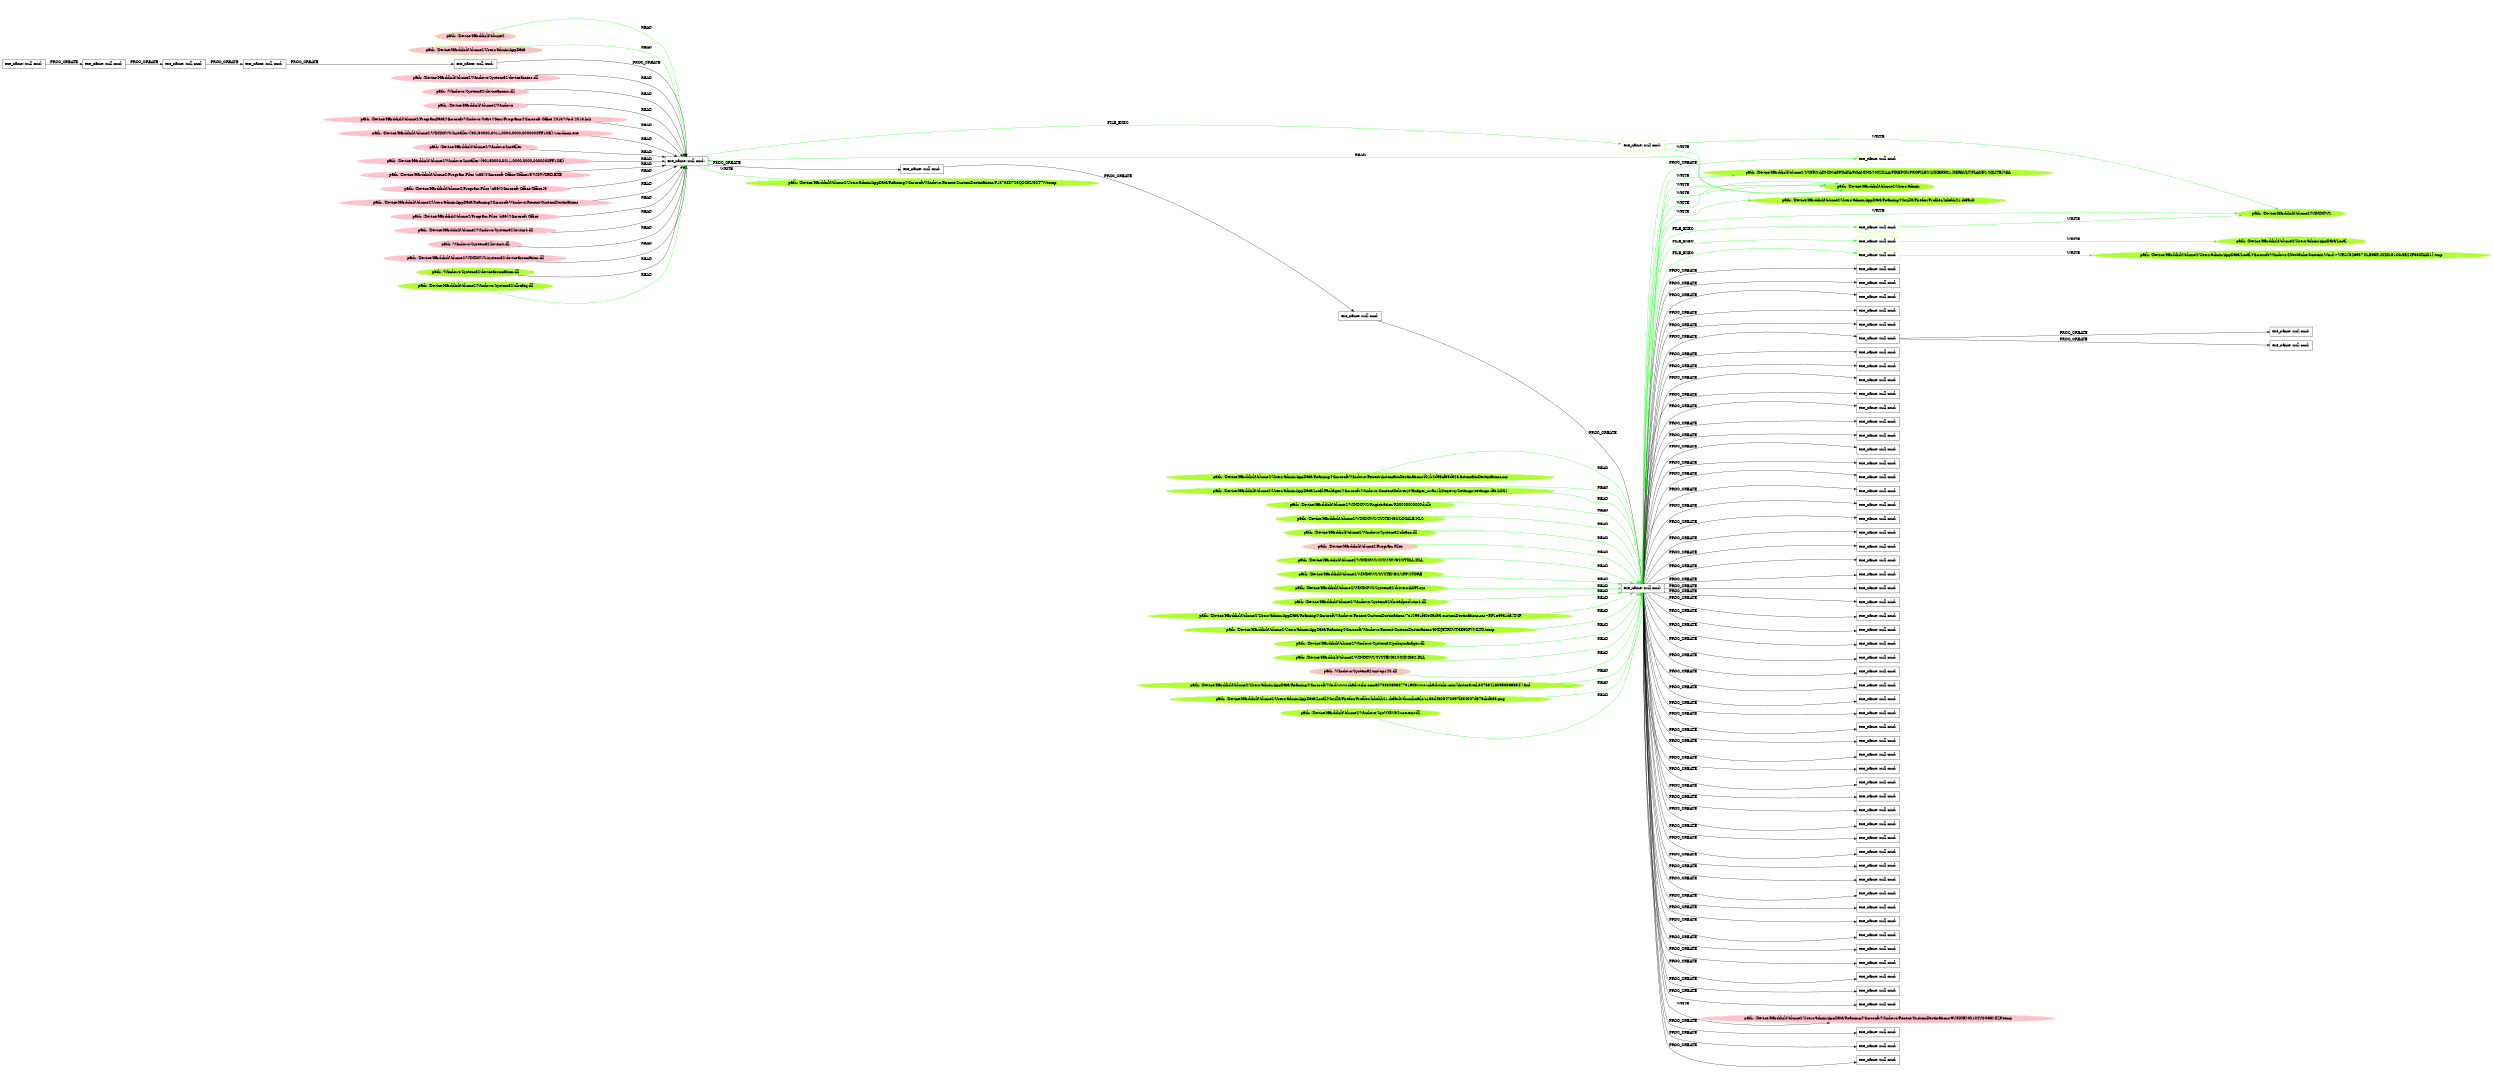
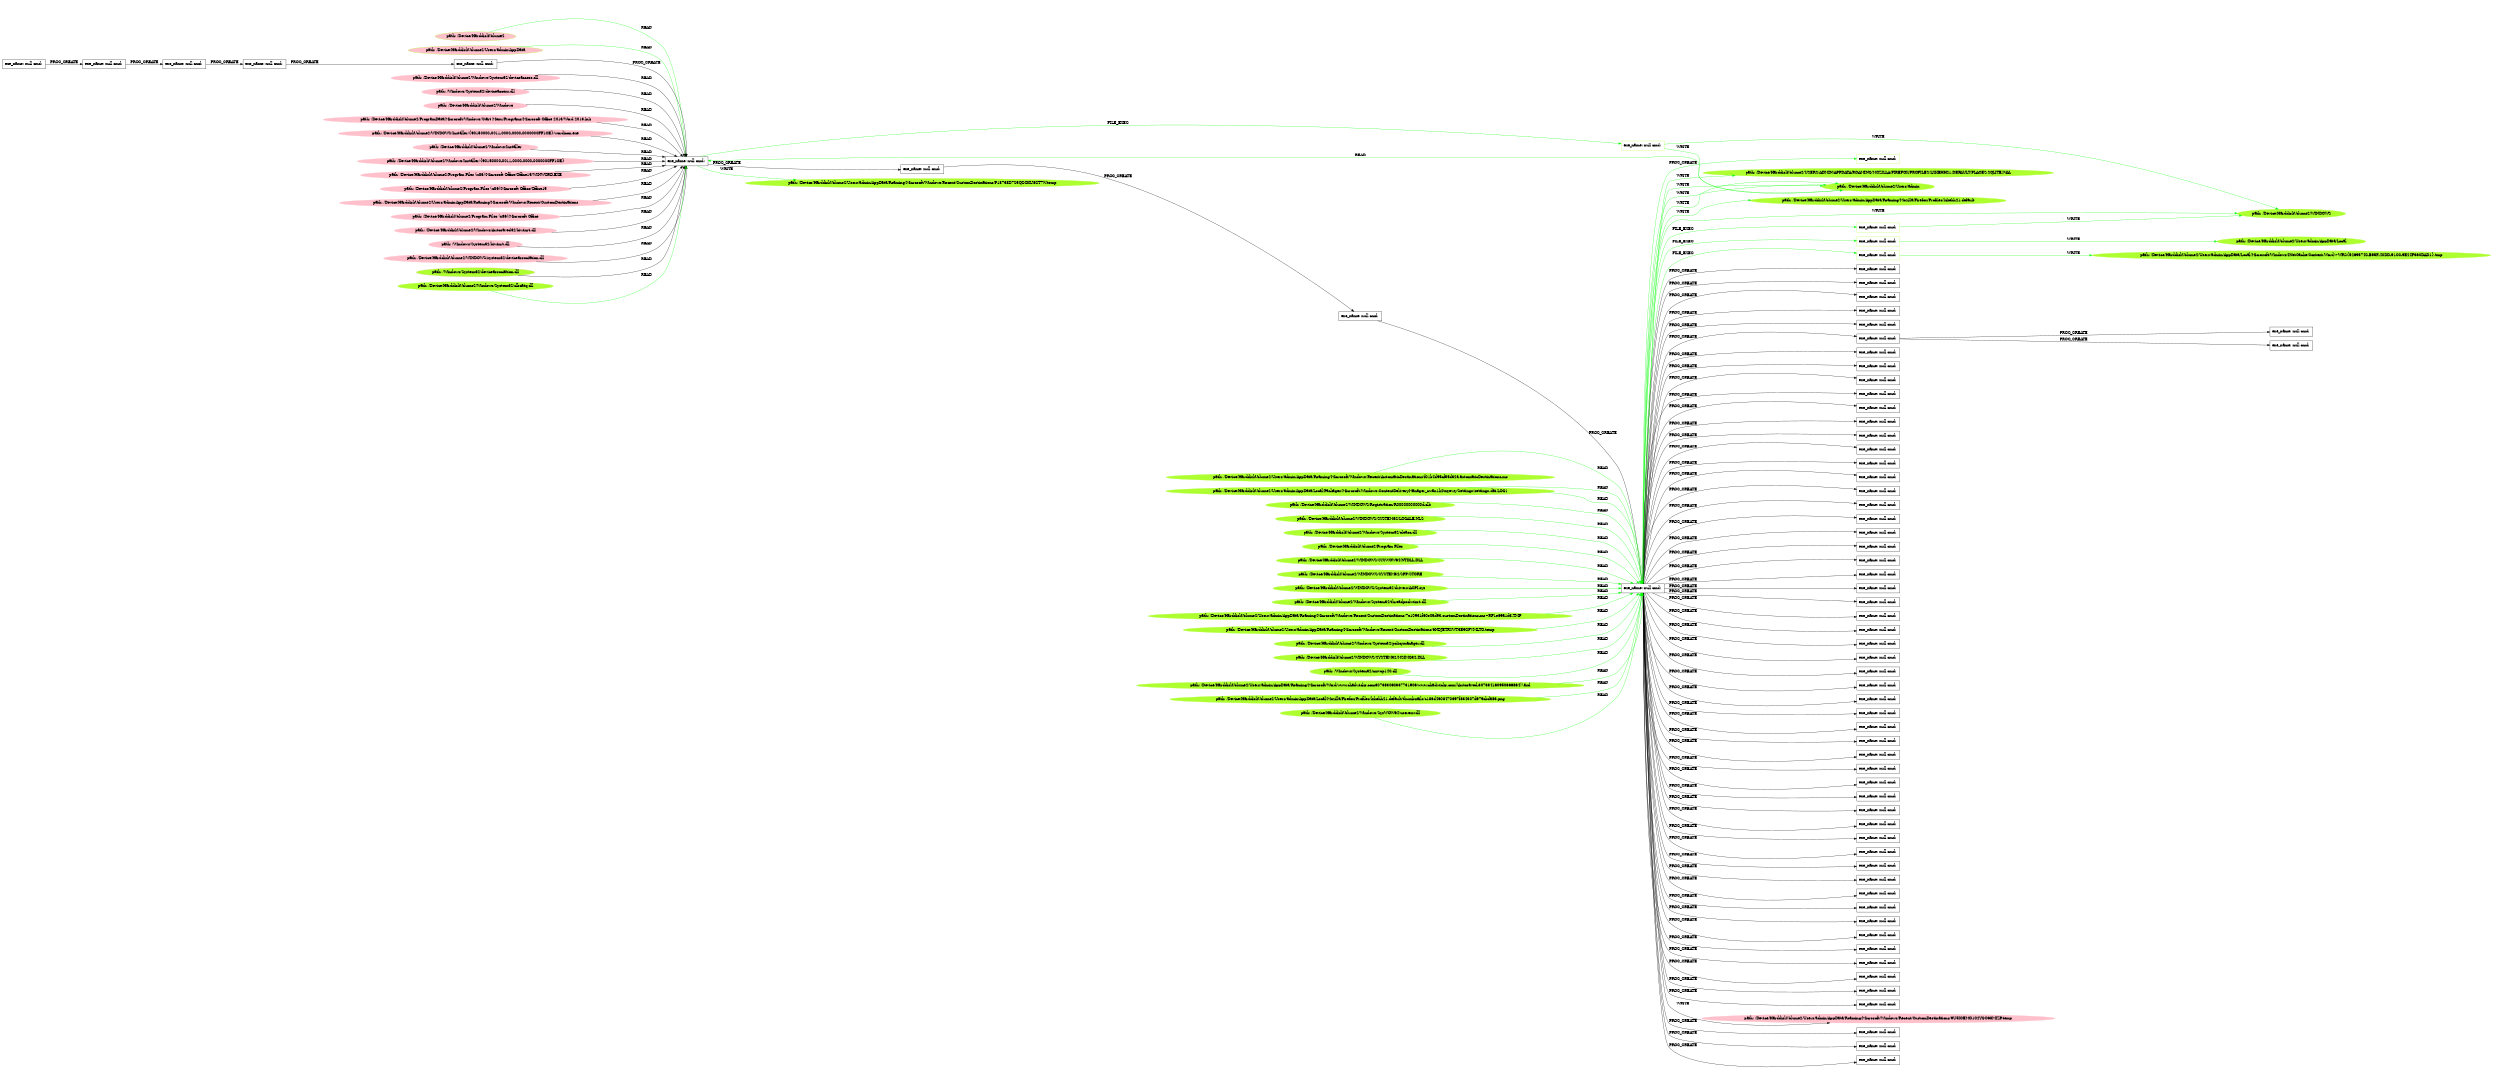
node "path: /Device/HarddiskVolume2/Windows/System32/biwinrt.dll": label "path: /Device/HarddiskVolume2/Windows/System32/biwinrt.dll" -> "path: /Device/HarddiskVolume2/Windows/Autosaved32/biwinrt.dll"
node "path: /Device/HarddiskVolume2/Program Files": fillcolor pink -> greenyellow
node "path: /Windows/System32/msvcp140.dll": fillcolor pink -> greenyellow
